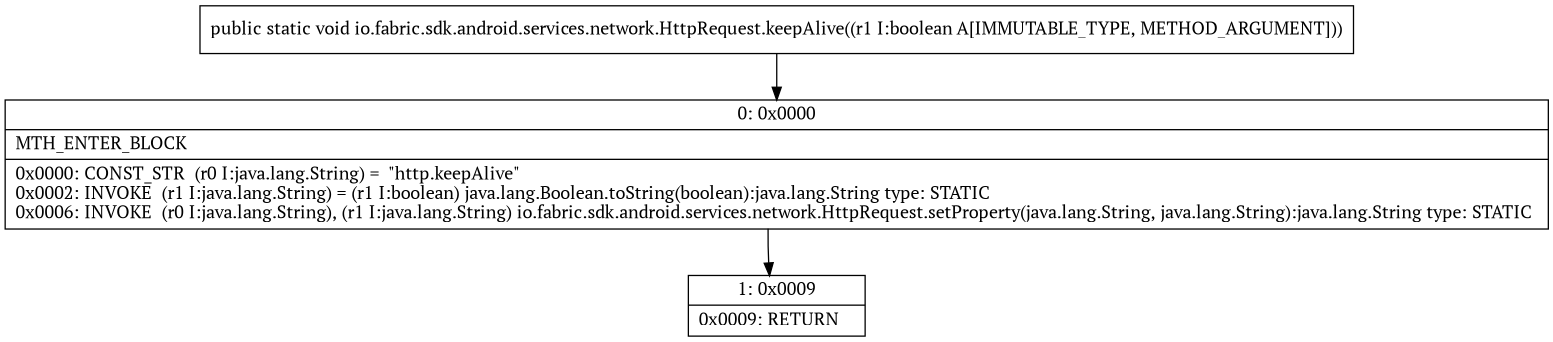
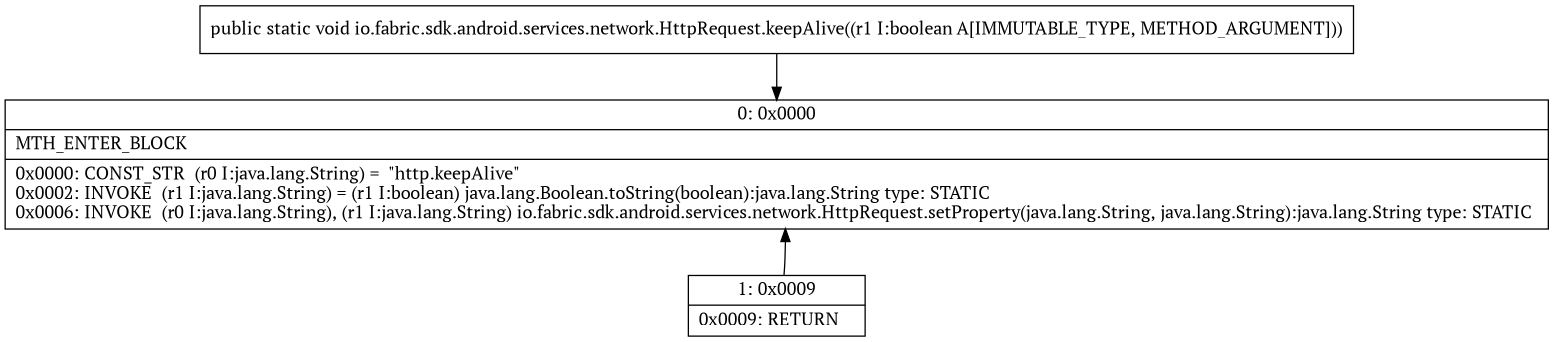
edge "0: 0x0000" -> "1: 0x0009": reversed
